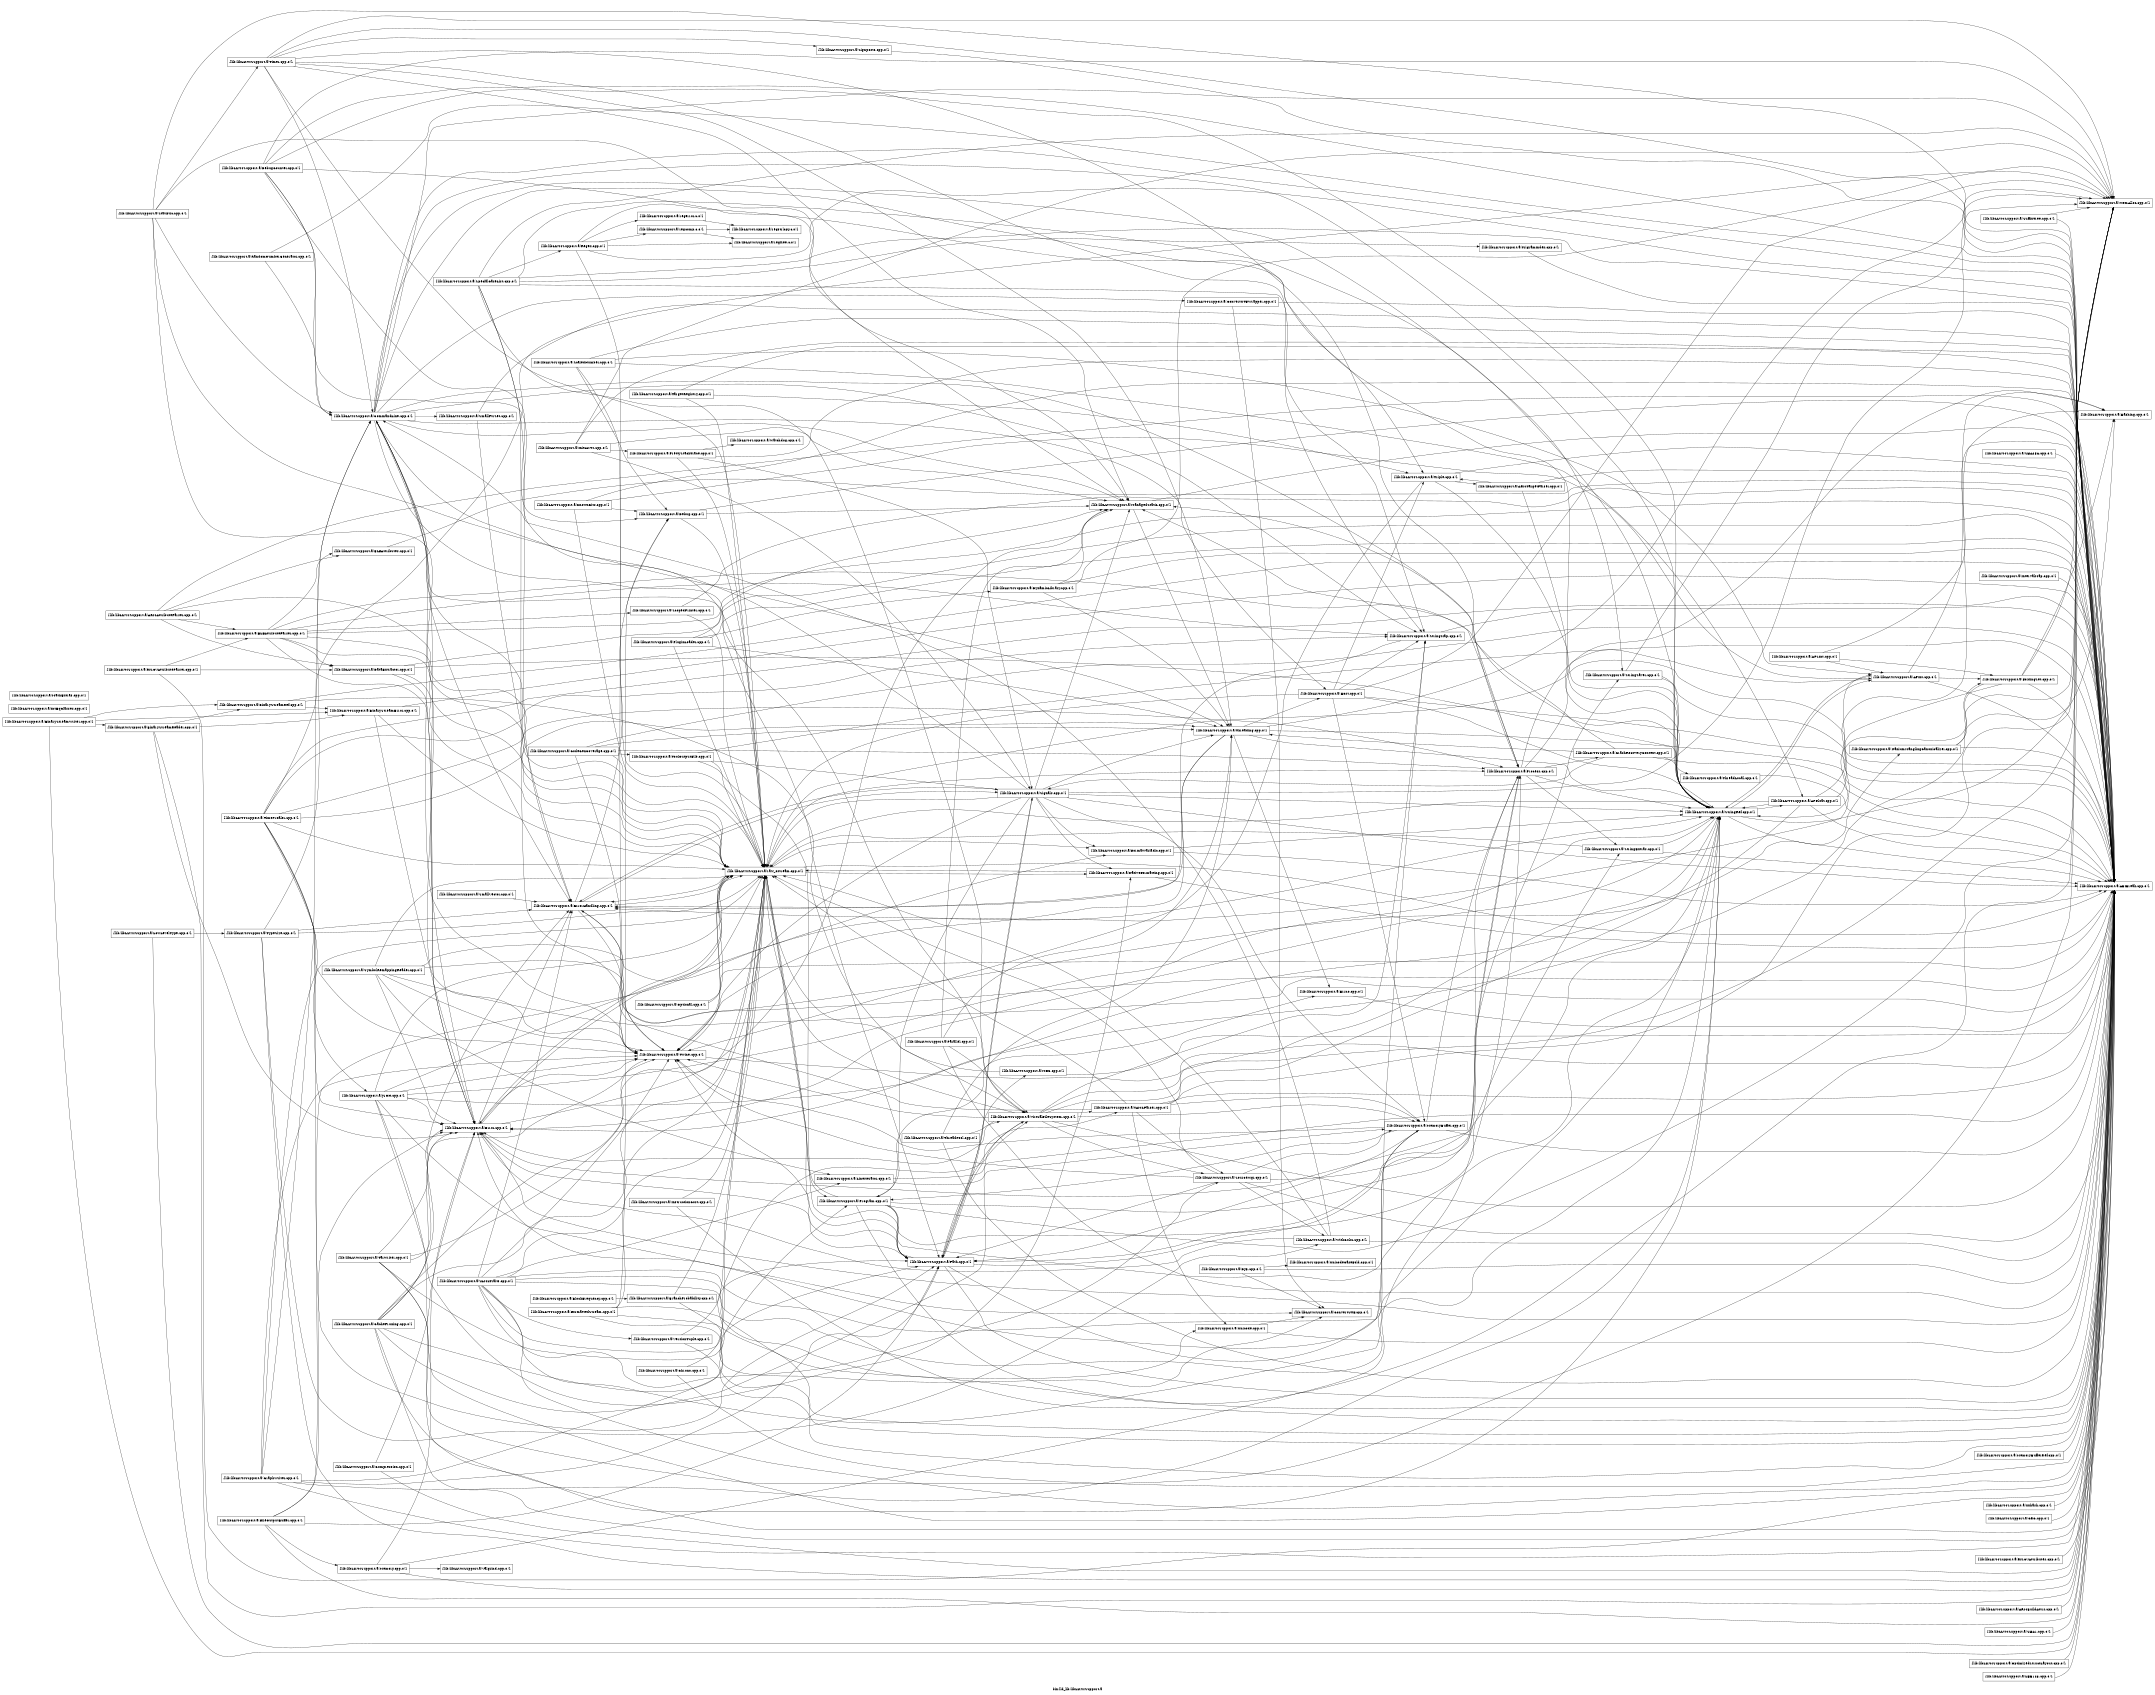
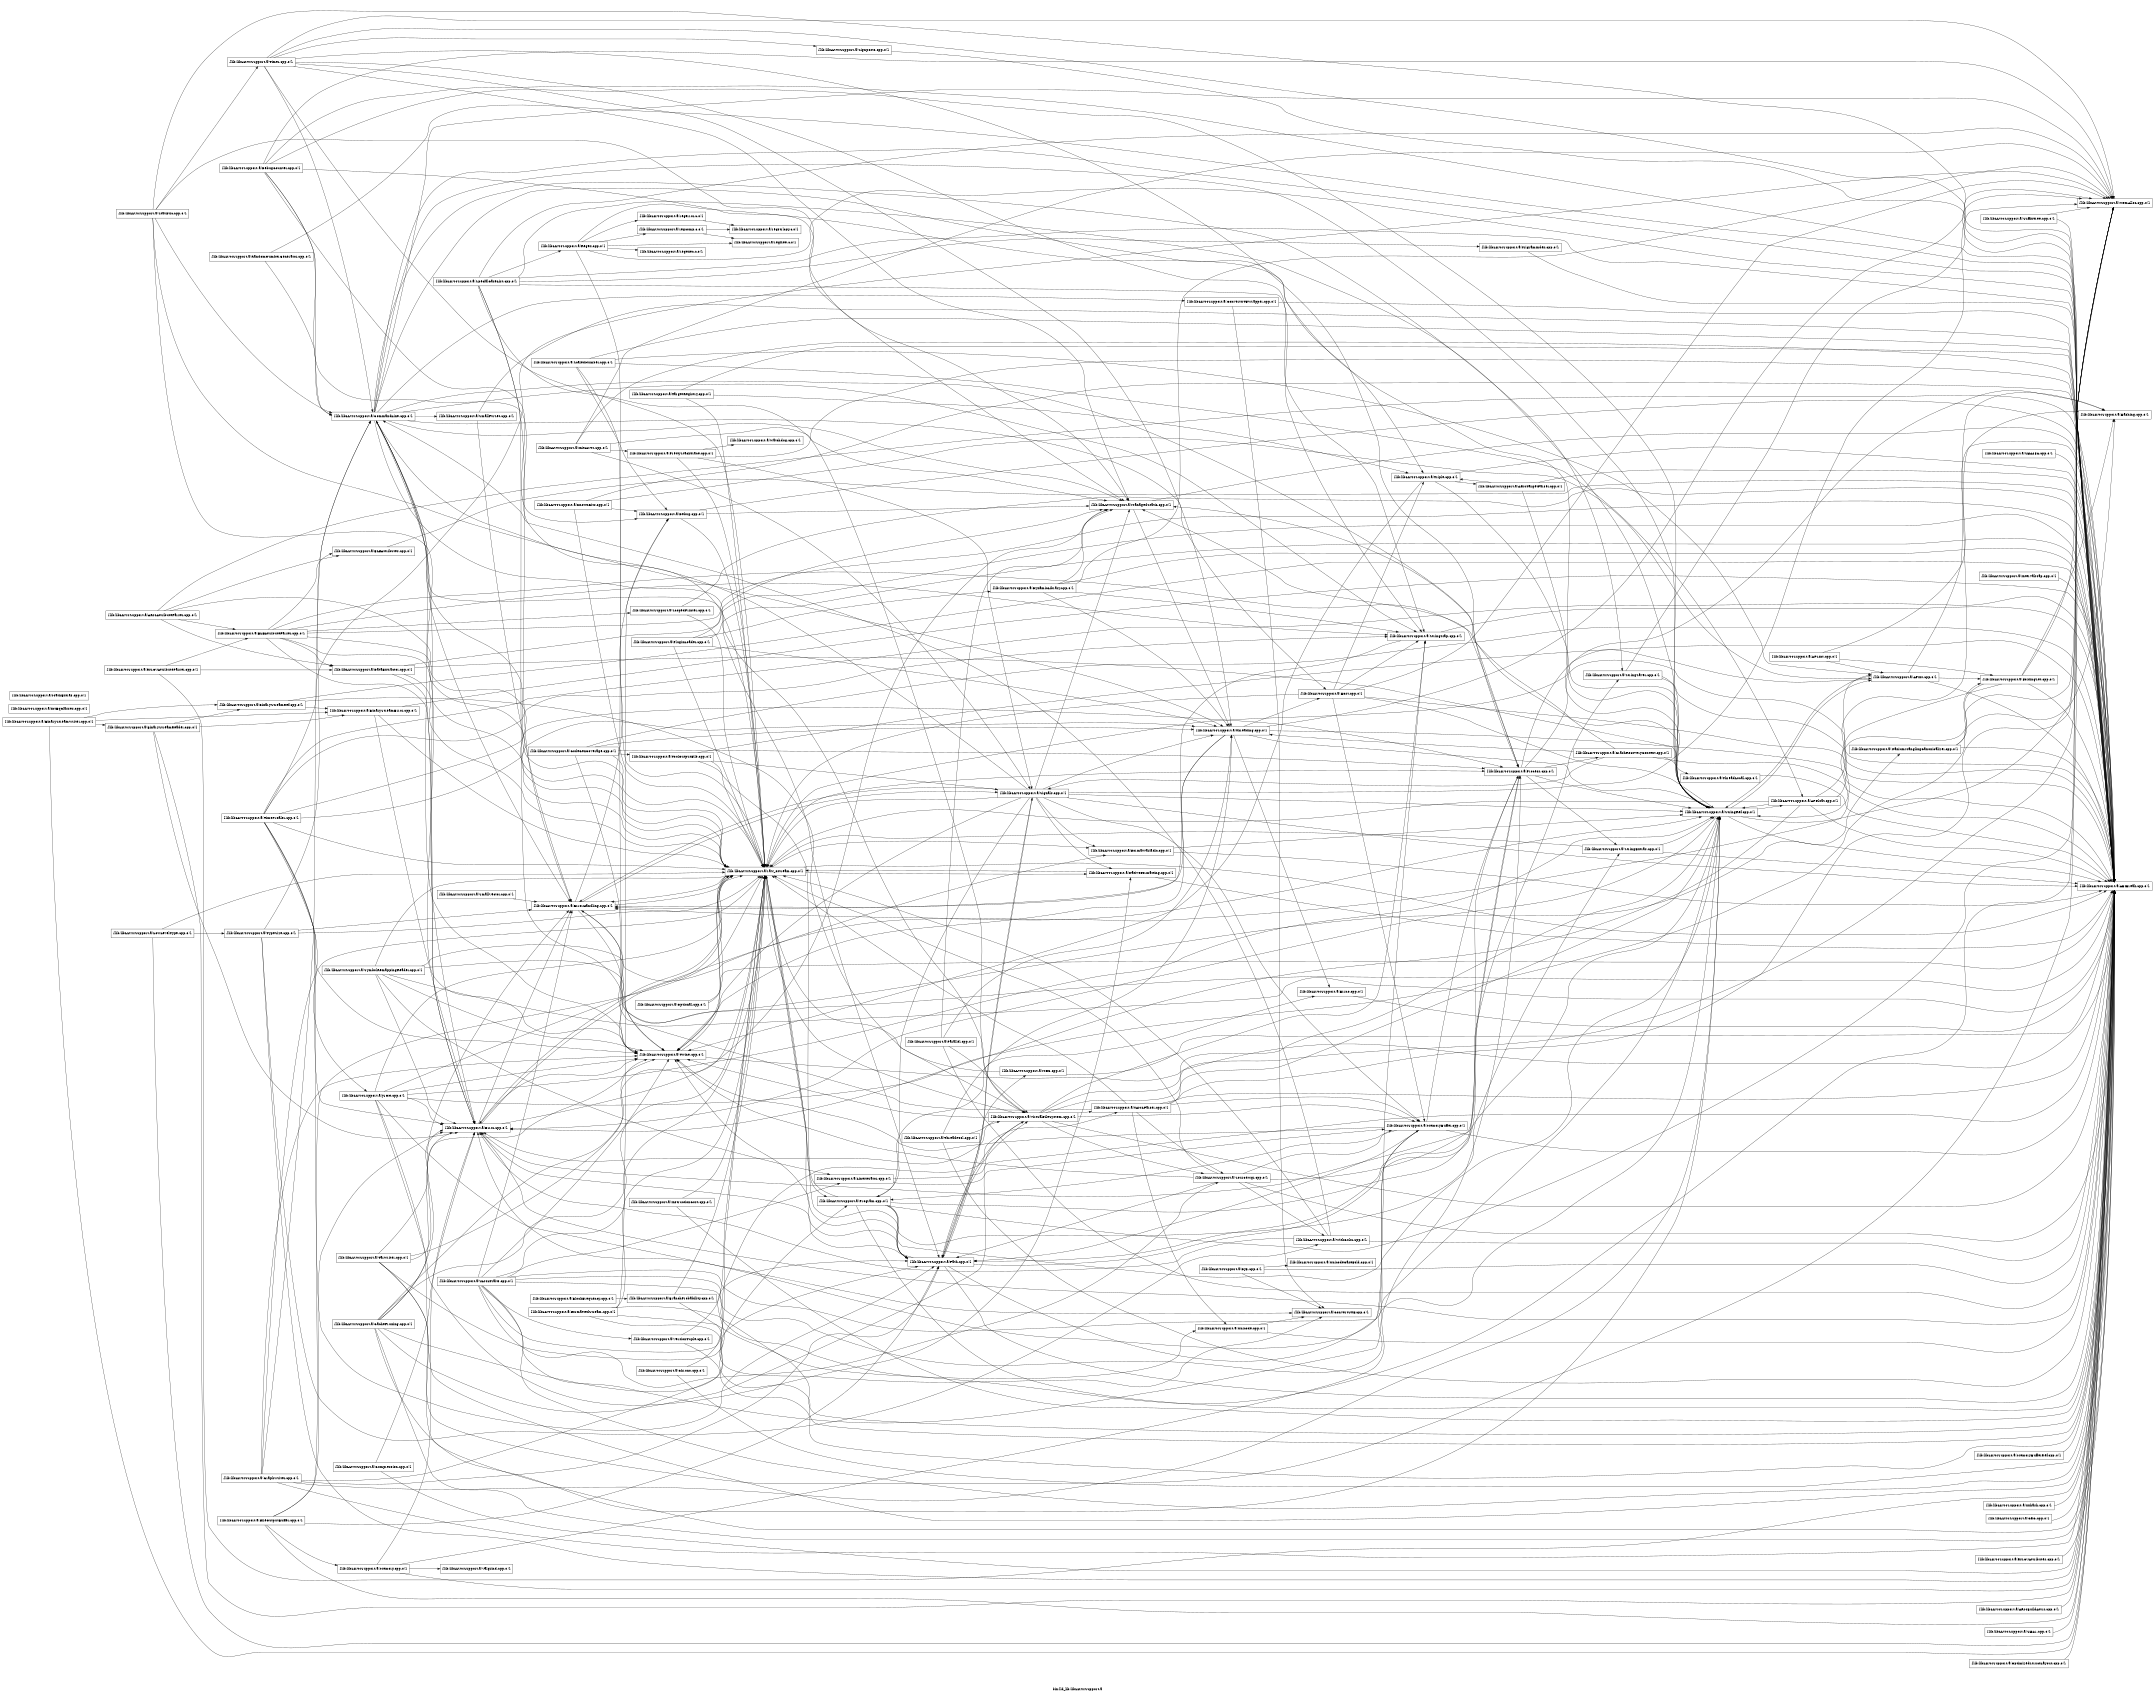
node "{lib/libLLVMSupport.a(regexec.c.o)}": added
edge "{lib/libLLVMSupport.a(DynamicLibrary.cpp.o)}" -> "{lib/libLLVMSupport.a(StringMap.cpp.o)}": added
edge "{lib/libLLVMSupport.a(LowLevelType.cpp.o)}" -> "{lib/libLLVMSupport.a(raw_ostream.cpp.o)}": added
node "{lib/libLLVMSupport.a(LEB128.cpp.o)}": removed
